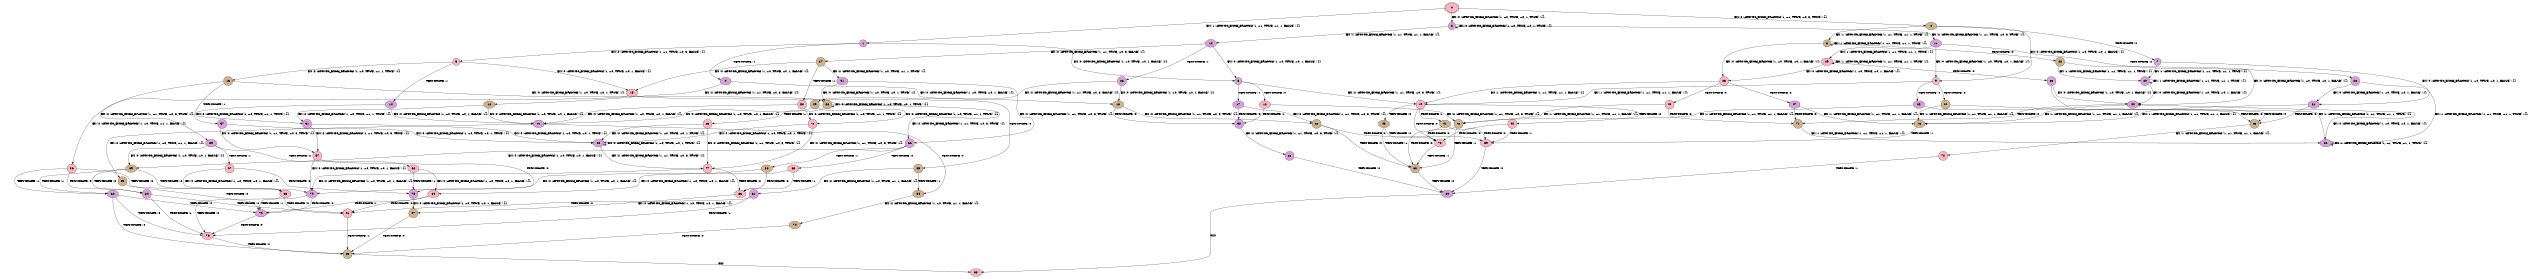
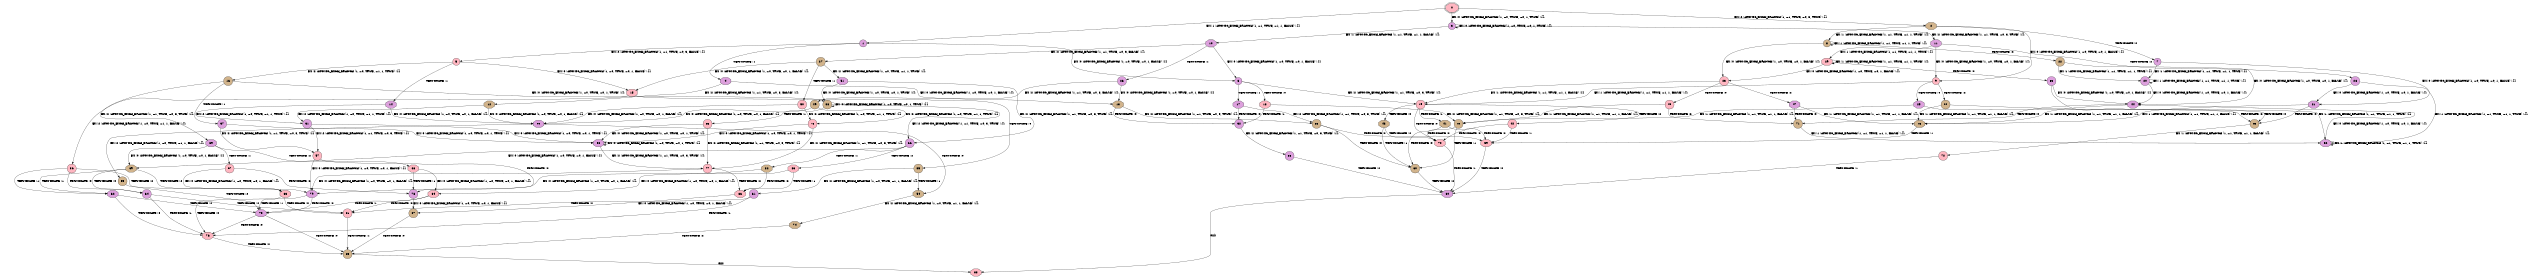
edge "70" -> "60": now "70" -> "80"
edge "62" -> "85": now "75" -> "85"
